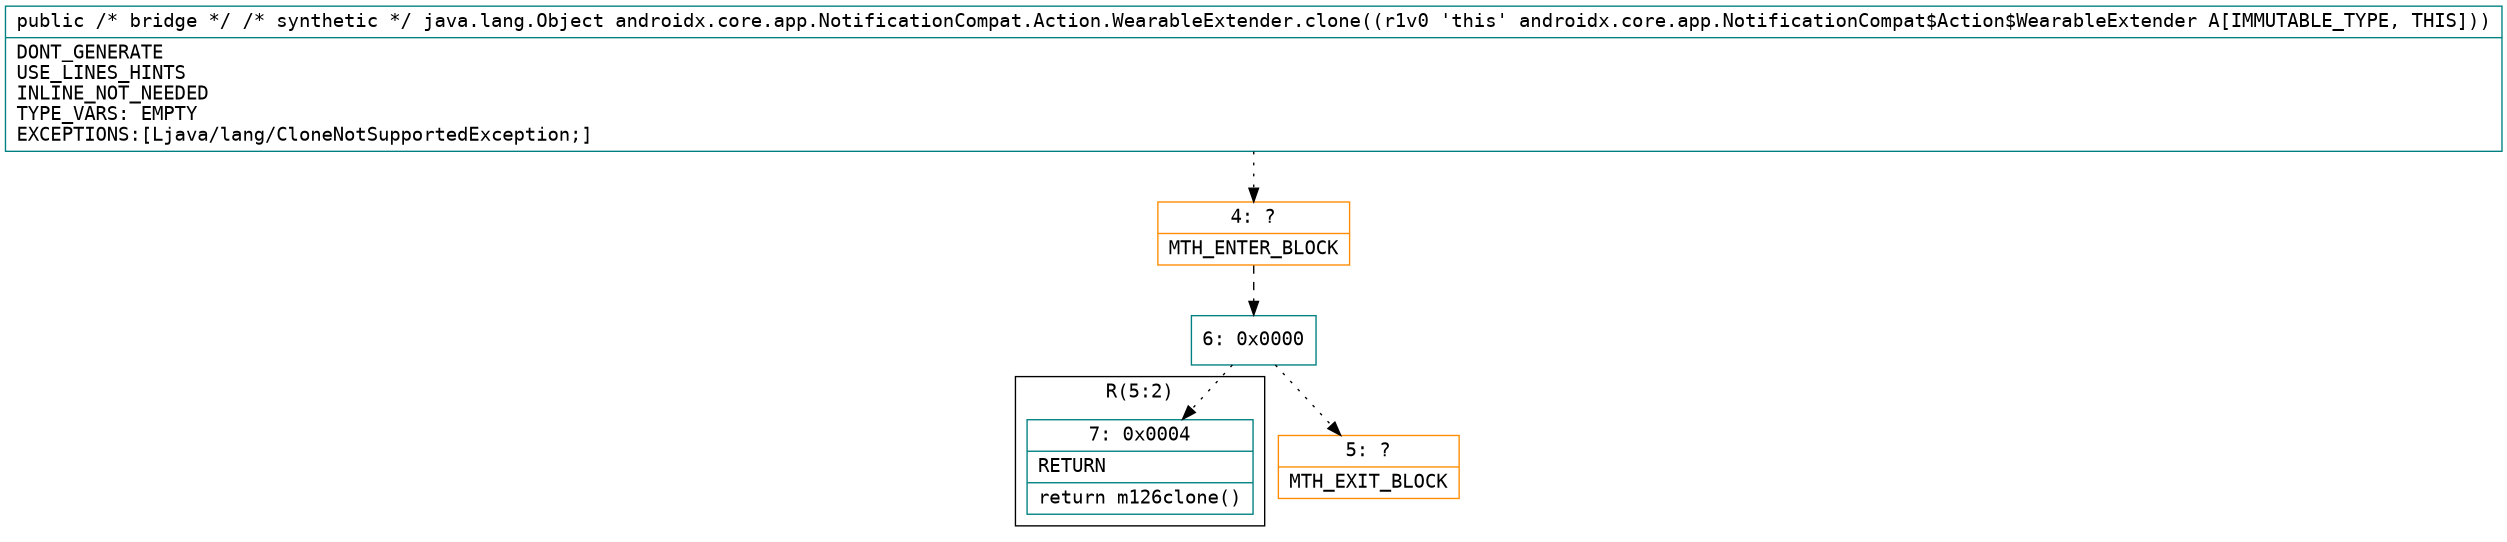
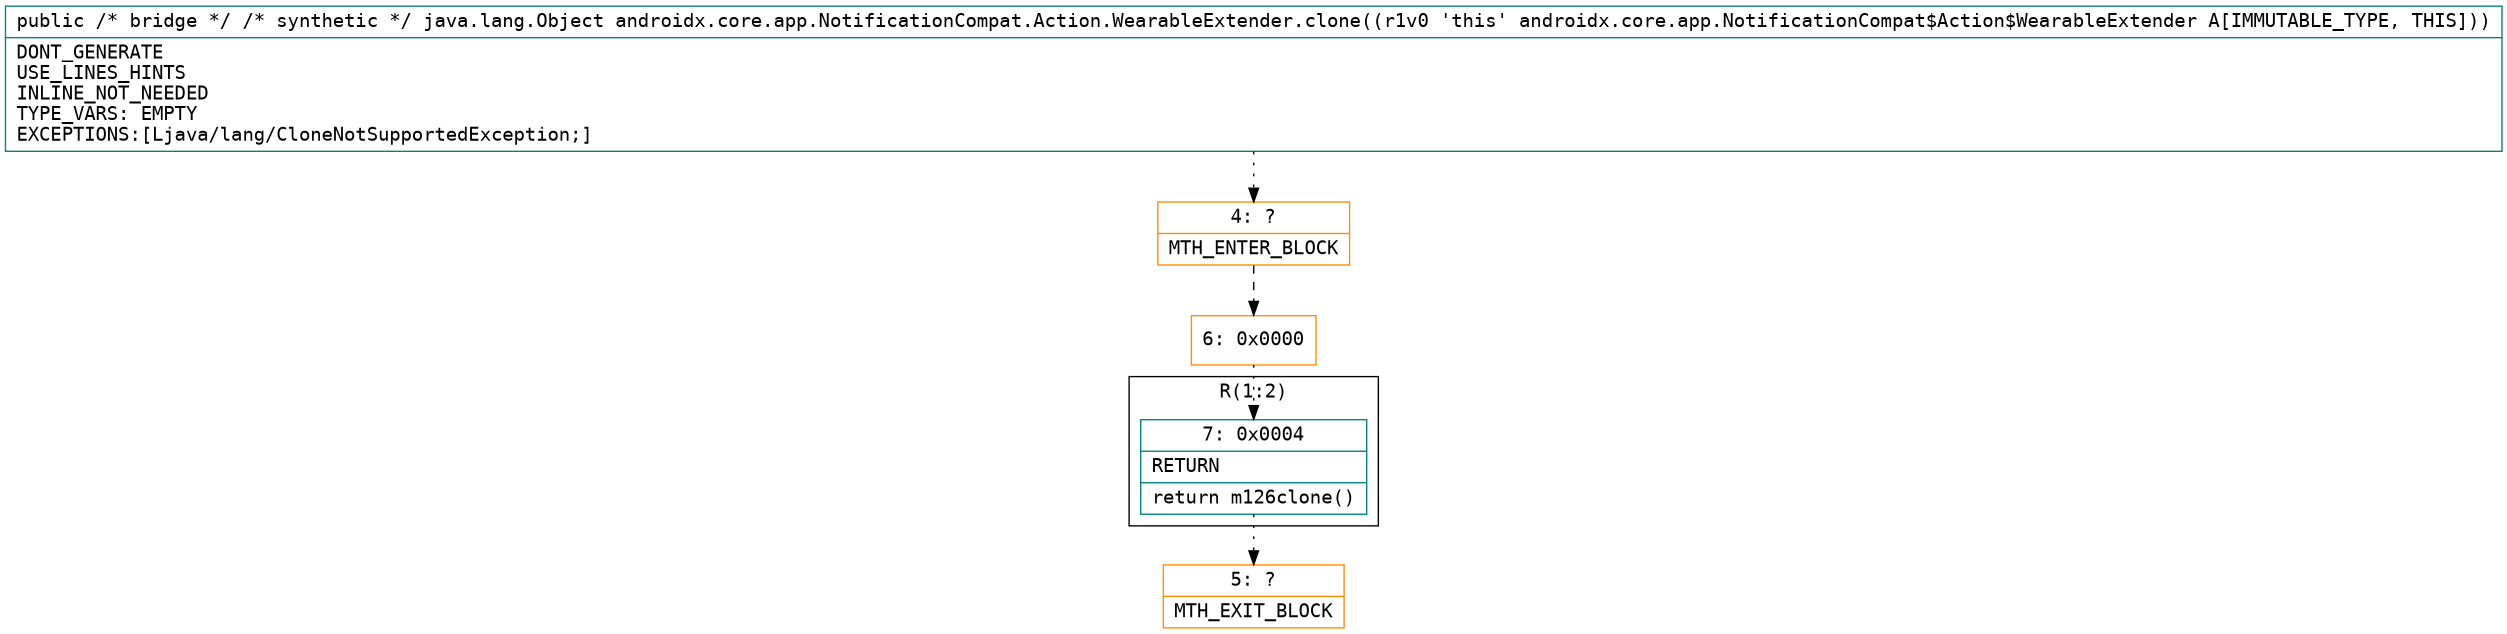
node "6: 0x0000": color teal -> darkorange
cluster "R(5:2)": label "R(5:2)" -> "R(1:2)"
edge "6: 0x0000" -> "5: ?": now "7: 0x0004" -> "5: ?"
